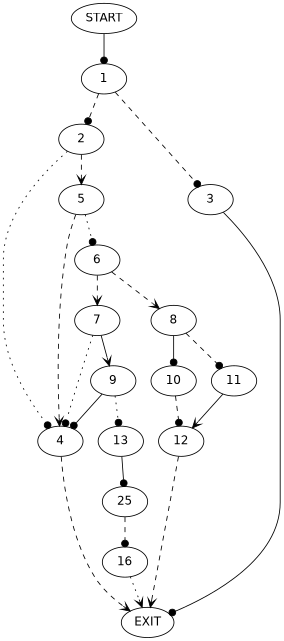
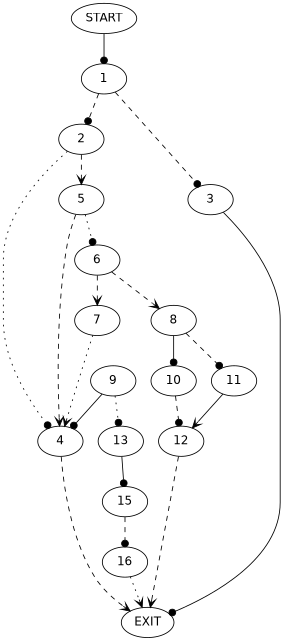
edge "7" -> "9": removed
edge "7" -> "4": arrowhead dot -> vee
node "25": label "25" -> "15"
